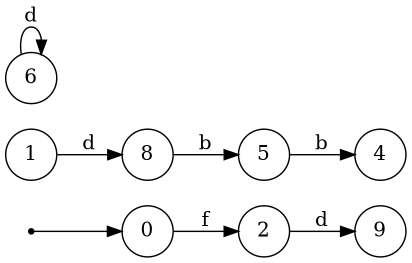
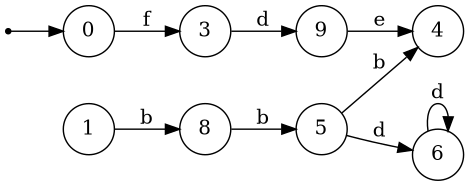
edge "9" -> "4": added, label "e"
edge "5" -> "6": added, label "d"
edge "1" -> "8": label "d" -> "b"
node "2": label "2" -> "3"
